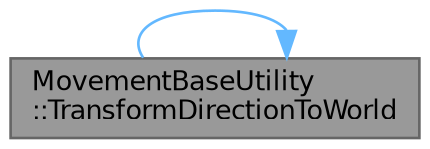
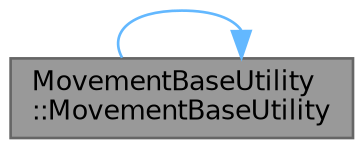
node "MovementBaseUtility ::TransformDirectionToWorld": label "MovementBaseUtility ::TransformDirectionToWorld" -> "MovementBaseUtility ::MovementBaseUtility"
